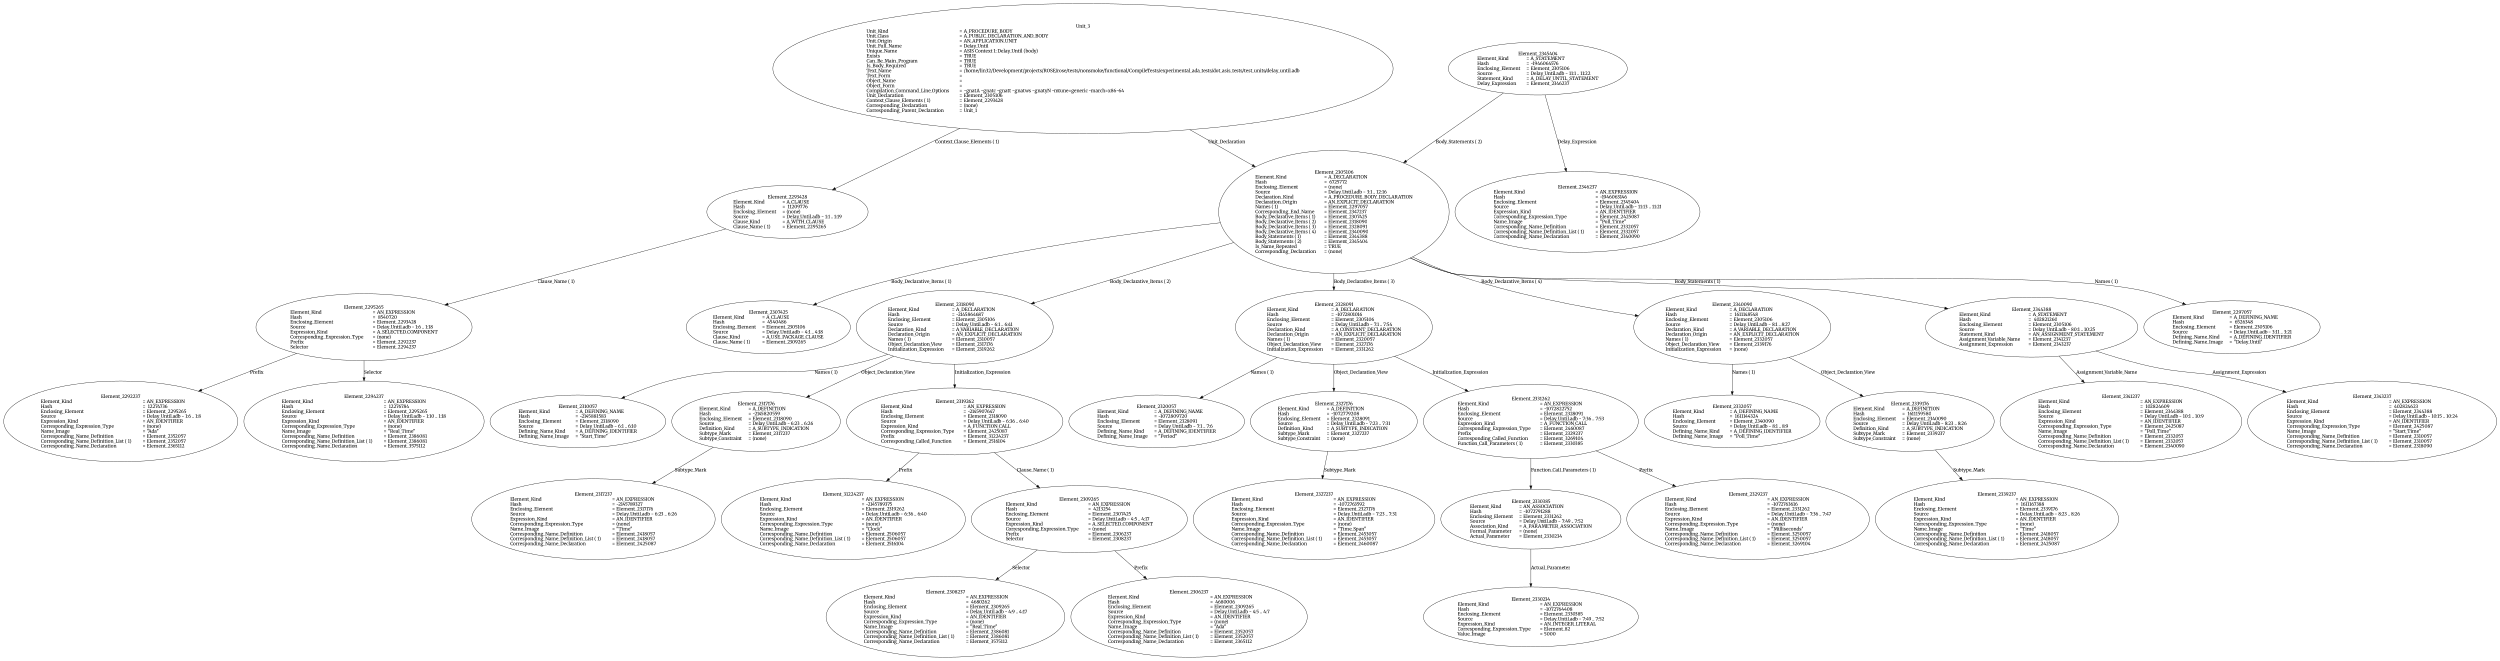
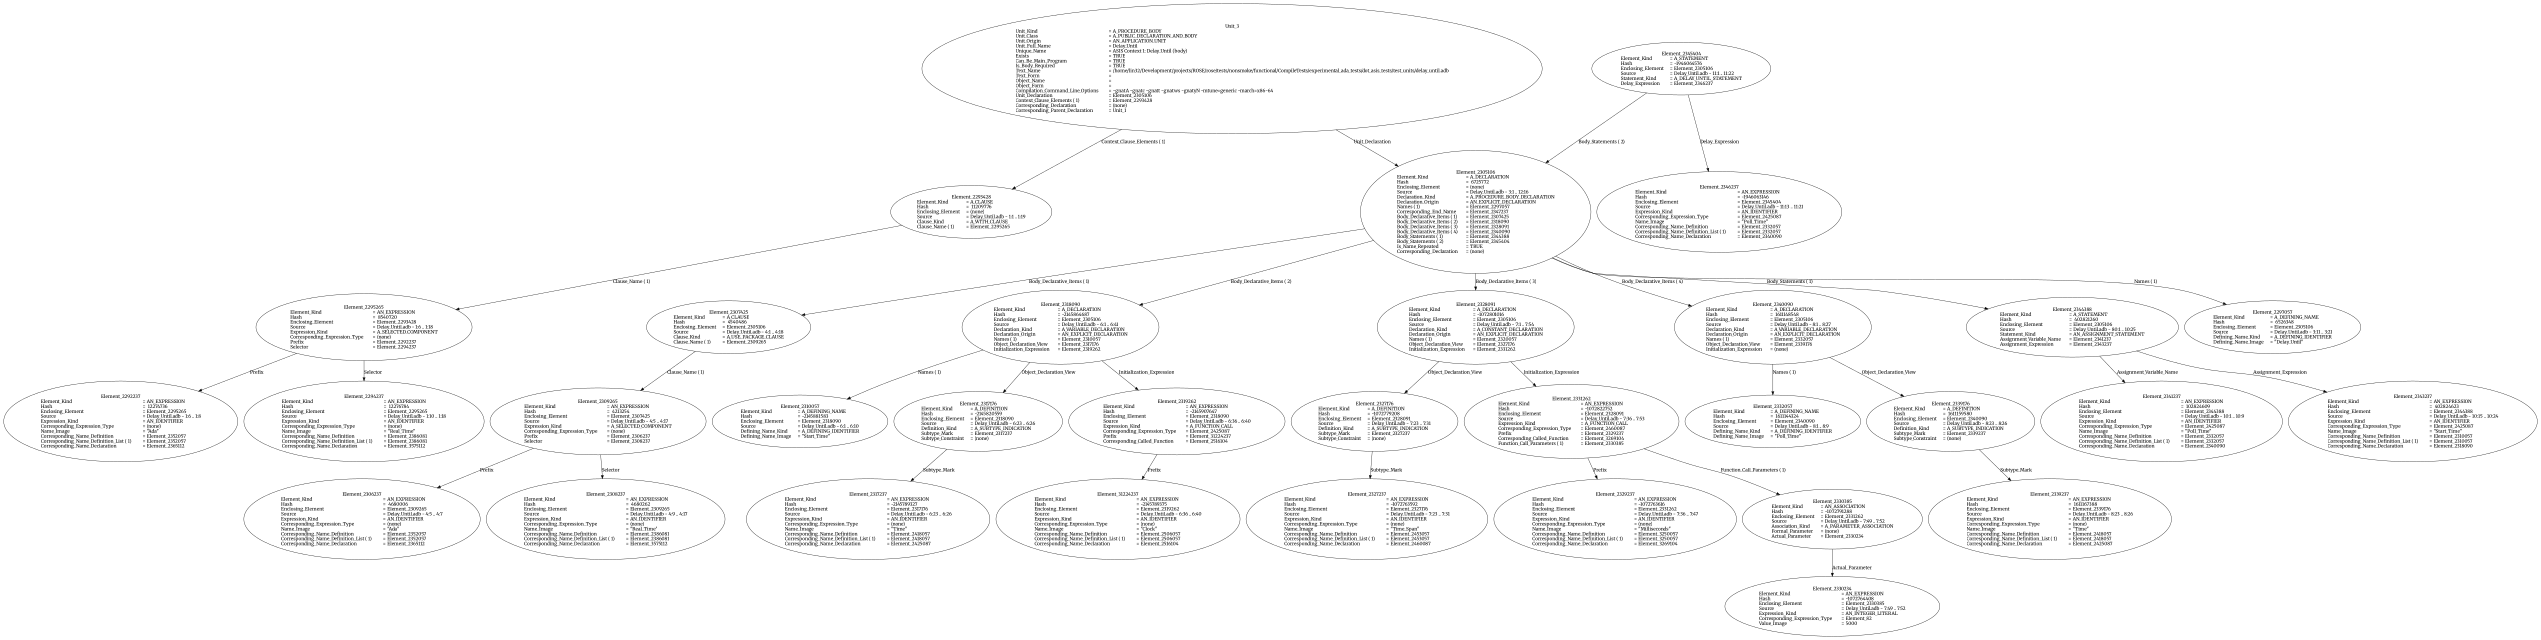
node "Element_2320057": removed
edge "Element_2319262" -> "Element_2309265": now "Element_2307425" -> "Element_2309265"
